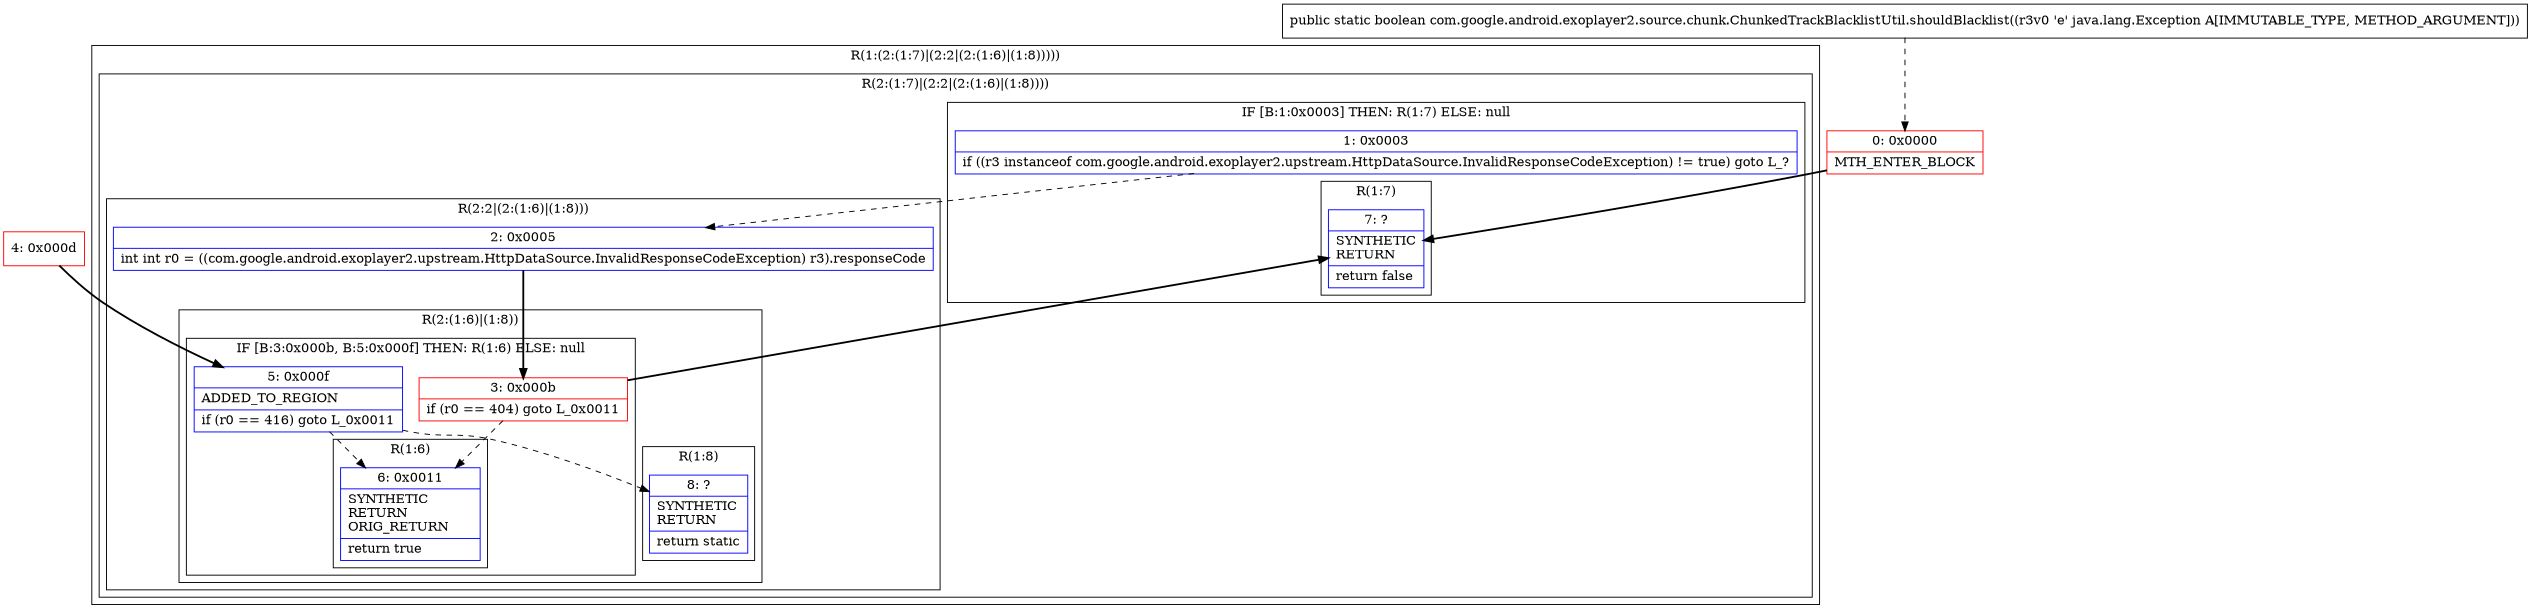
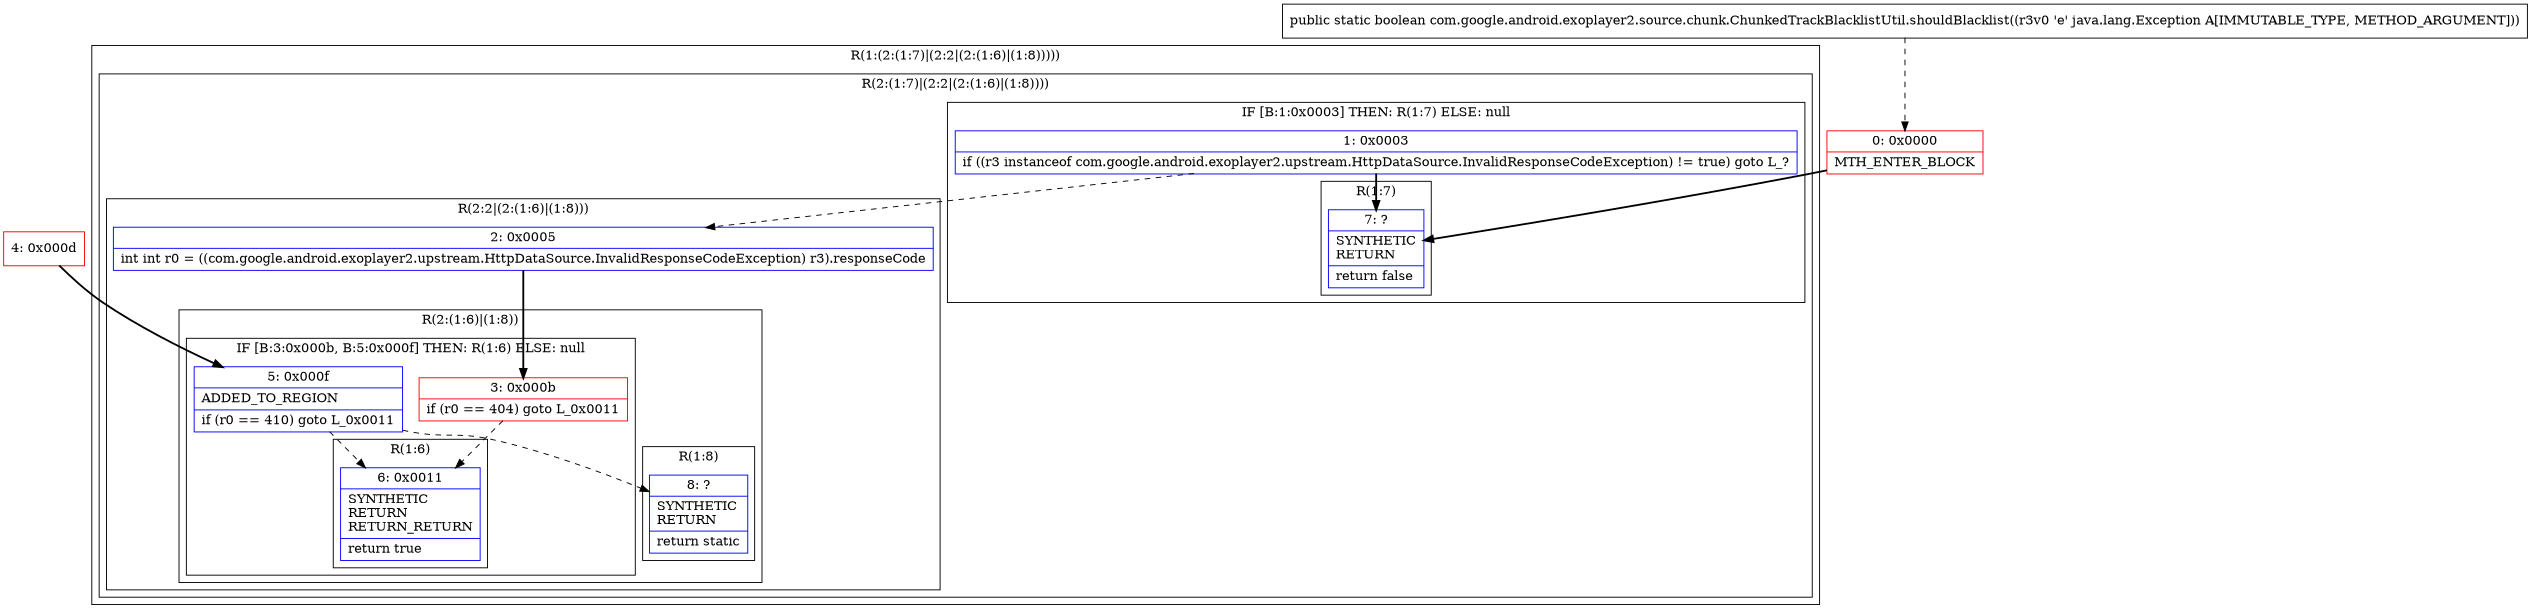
edge "3: 0x000b" -> "7: ?": now "1: 0x0003" -> "7: ?"
node "5: 0x000f": text "if (r0 == 416) goto L_0x0011" -> "if (r0 == 410) goto L_0x0011"
node "6: 0x0011": text "ORIG_RETURN" -> "RETURN_RETURN"
